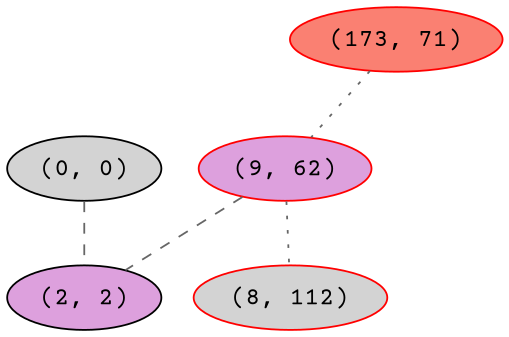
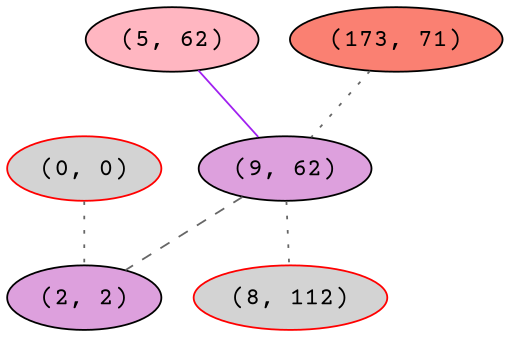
node "(5, 62)": added
node "(173, 71)": color red -> black
node "(0, 0)": color black -> red
node "(9, 62)": color red -> black
edge "(0, 0)" -- "(2, 2)": style dashed -> dotted
